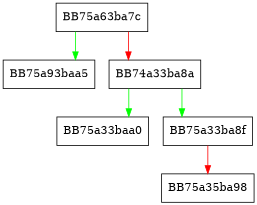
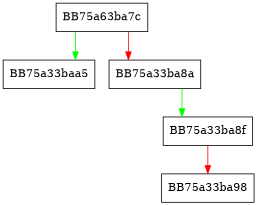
node "BB75a93baa5": label "BB75a93baa5" -> "BB75a33baa5"
node "BB74a33ba8a": label "BB74a33ba8a" -> "BB75a33ba8a"
node "BB75a33baa0": removed
node "BB75a35ba98": label "BB75a35ba98" -> "BB75a33ba98"
